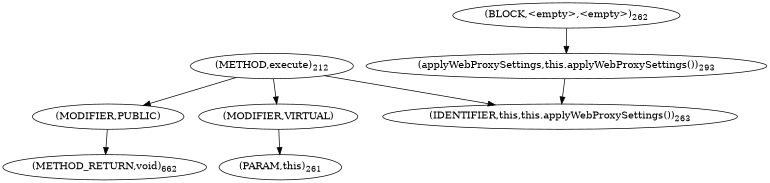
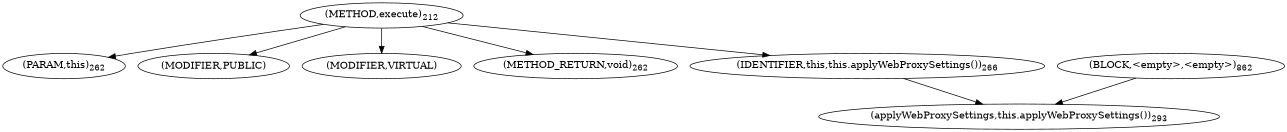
node "(BLOCK,<empty>,<empty>)": text "262" -> "862"
edge "(applyWebProxySettings,this.applyWebProxySettings())" -> "(IDENTIFIER,this,this.applyWebProxySettings())": reversed
node "(IDENTIFIER,this,this.applyWebProxySettings())": text "263" -> "266"
edge "(MODIFIER,PUBLIC)" -> "(METHOD_RETURN,void)": now "(METHOD,execute)" -> "(METHOD_RETURN,void)"
edge "(MODIFIER,VIRTUAL)" -> "(PARAM,this)": now "(METHOD,execute)" -> "(PARAM,this)"
node "(METHOD_RETURN,void)": text "662" -> "262"
node "(PARAM,this)": text "261" -> "262"
